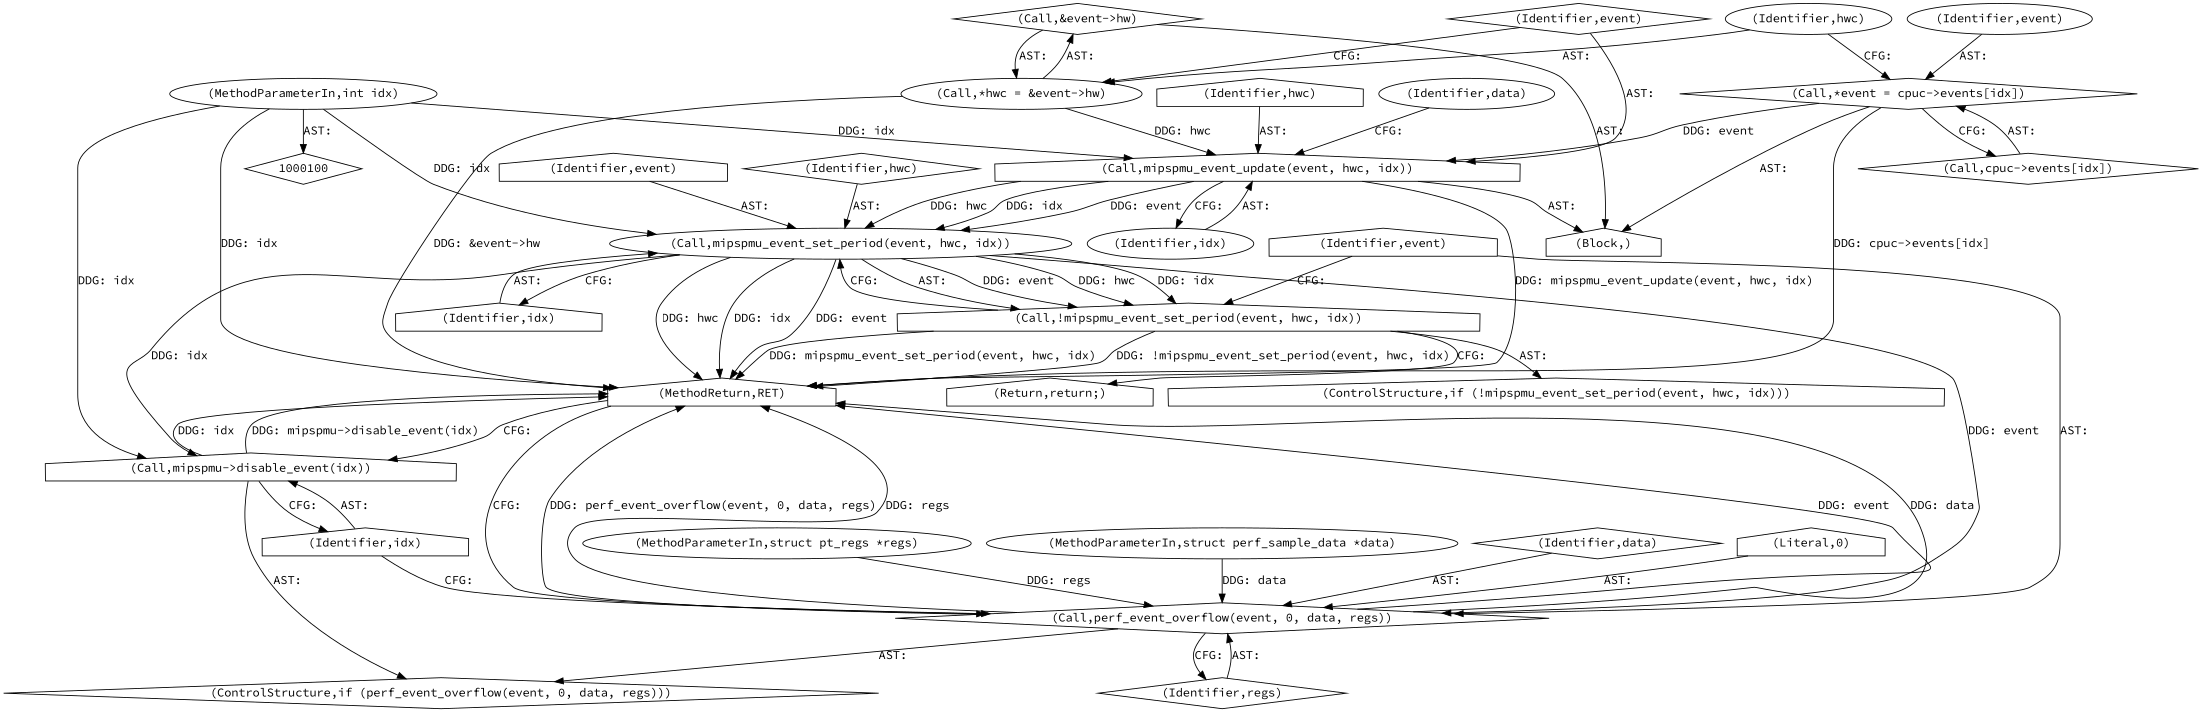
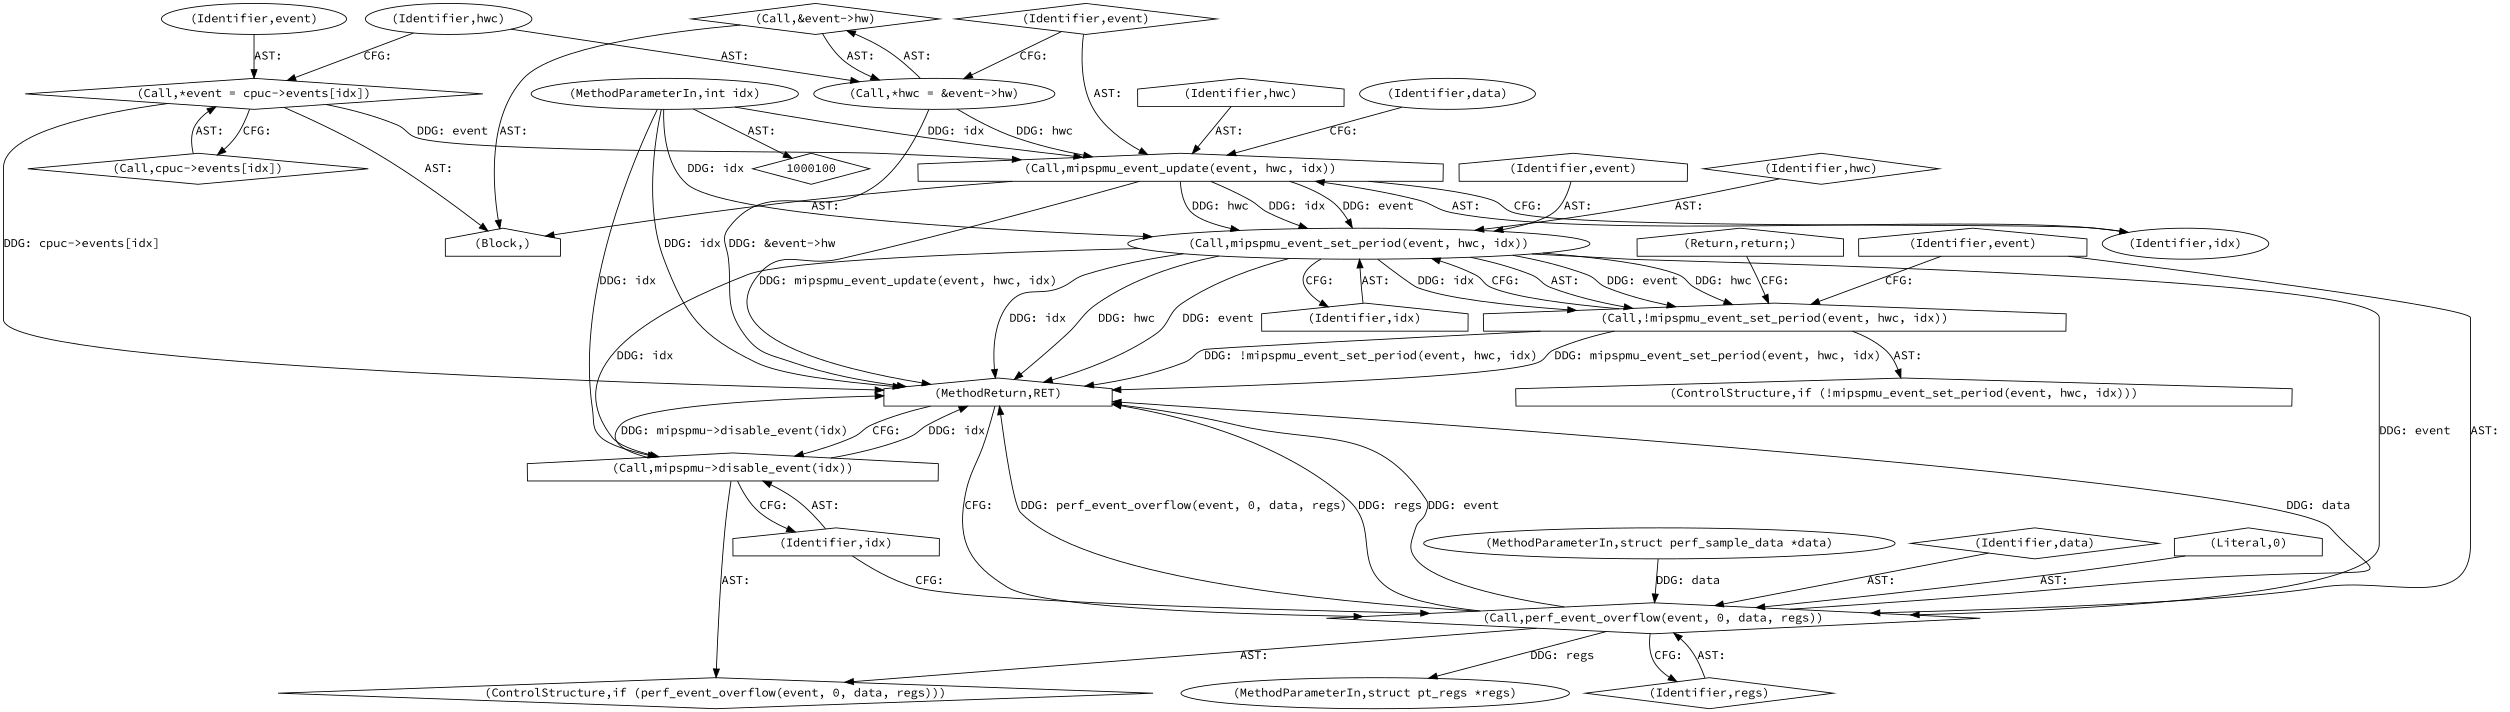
edge "(Call,!mipspmu_event_set_period(event, hwc, idx))" -> "(Return,return;)": reversed
edge "(MethodParameterIn,struct pt_regs *regs)" -> "(Call,perf_event_overflow(event, 0, data, regs))": reversed
